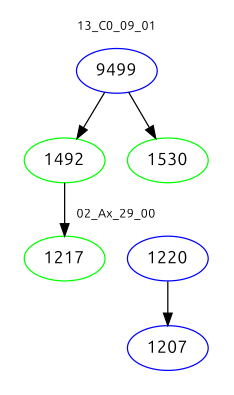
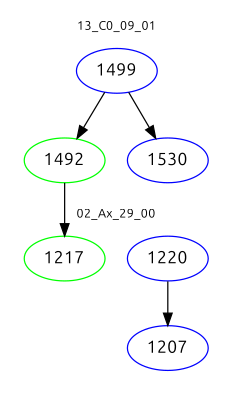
node "9499": label "9499" -> "1499"
node "1530": color green -> blue
